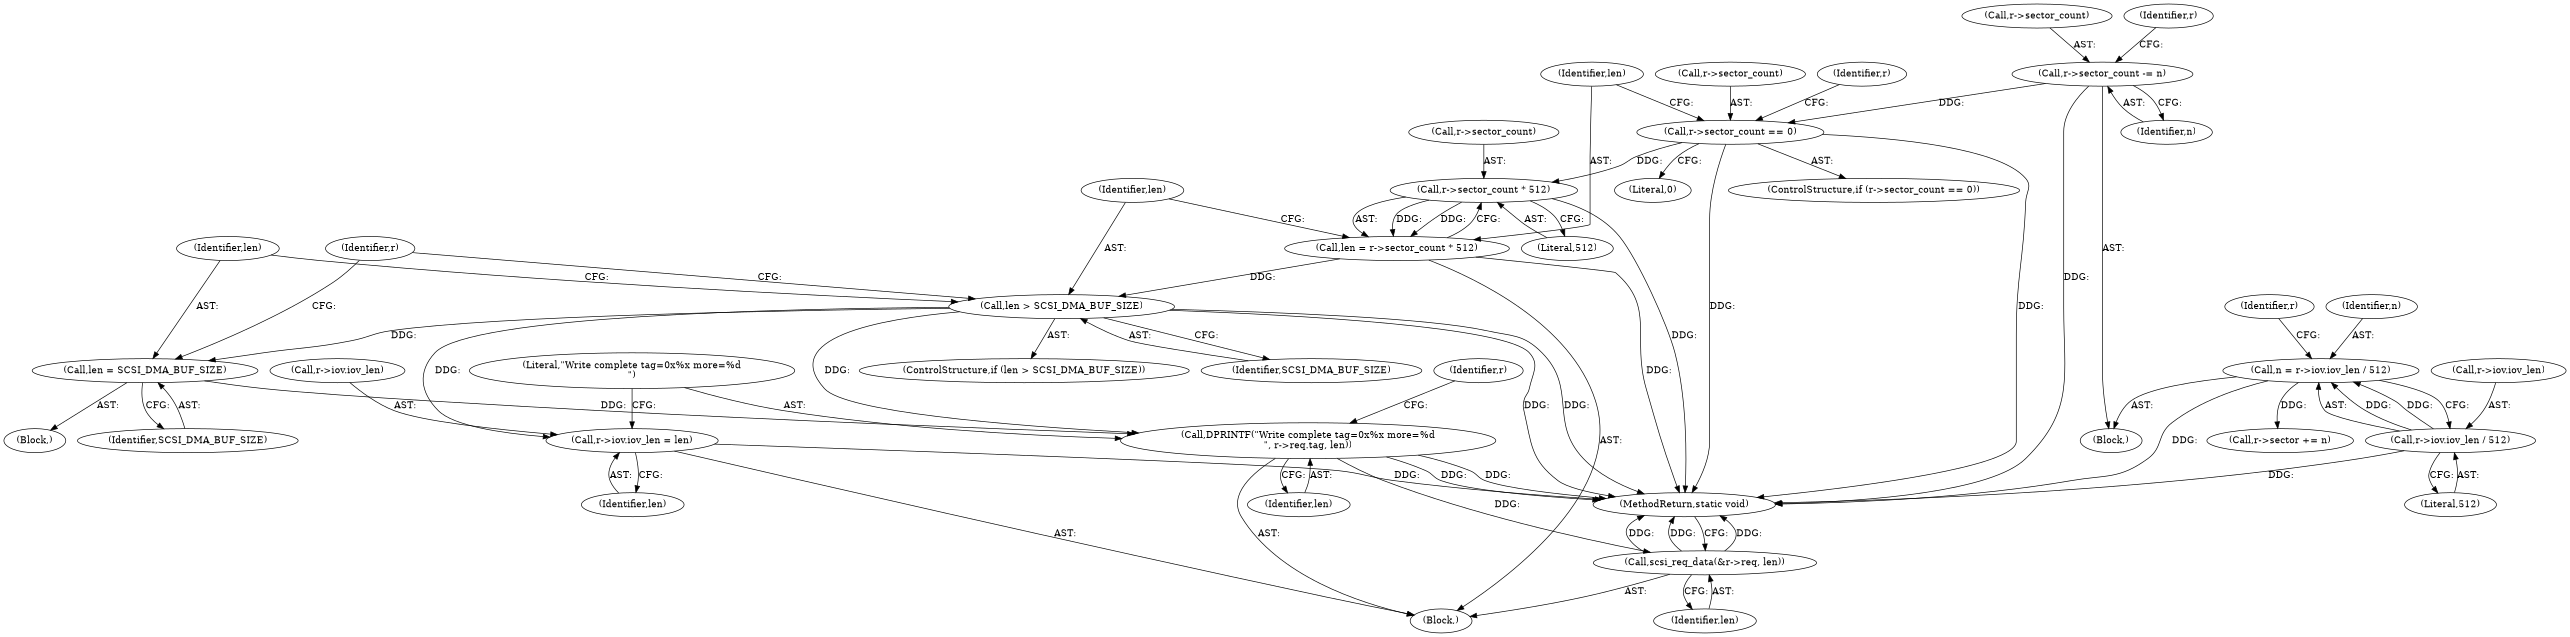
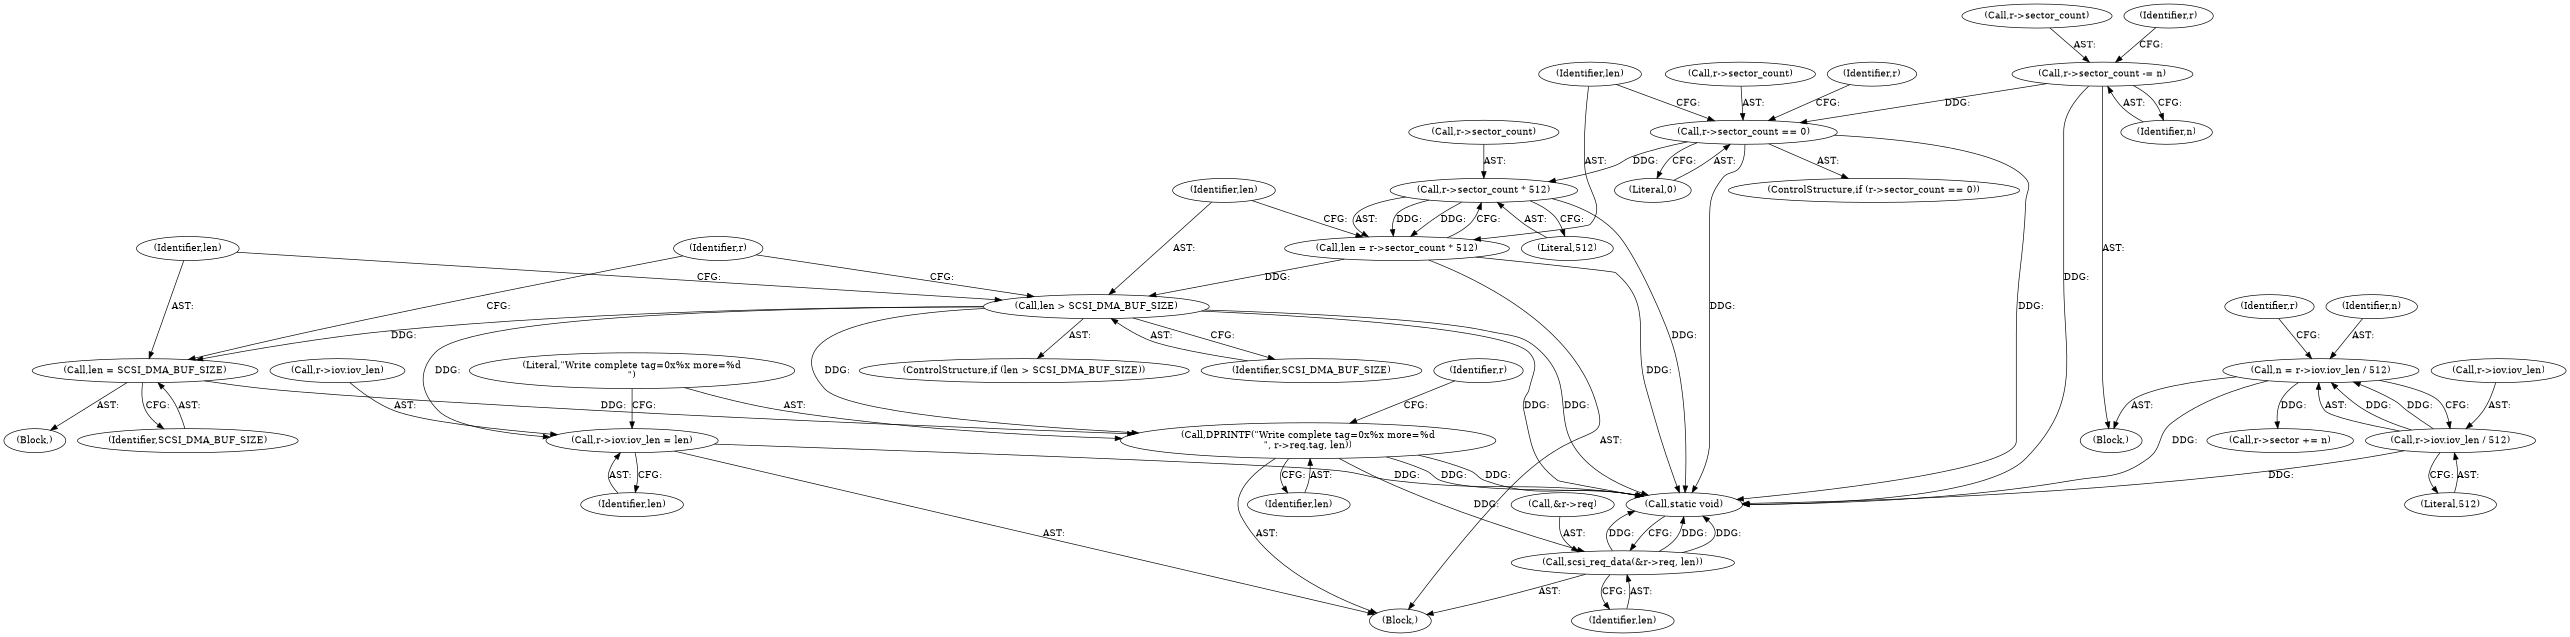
edge "(Literal,0)" -> "(Call,r->sector_count == 0)": added, label "AST:"
node "(Call,&r->req)": added
node "(MethodReturn,static void)": label "(MethodReturn,static void)" -> "(Call,static void)"
